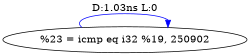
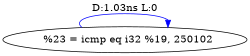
node "%23 = icmp eq i32 %19, 250902": label "%23 = icmp eq i32 %19, 250902" -> "%23 = icmp eq i32 %19, 250102"
